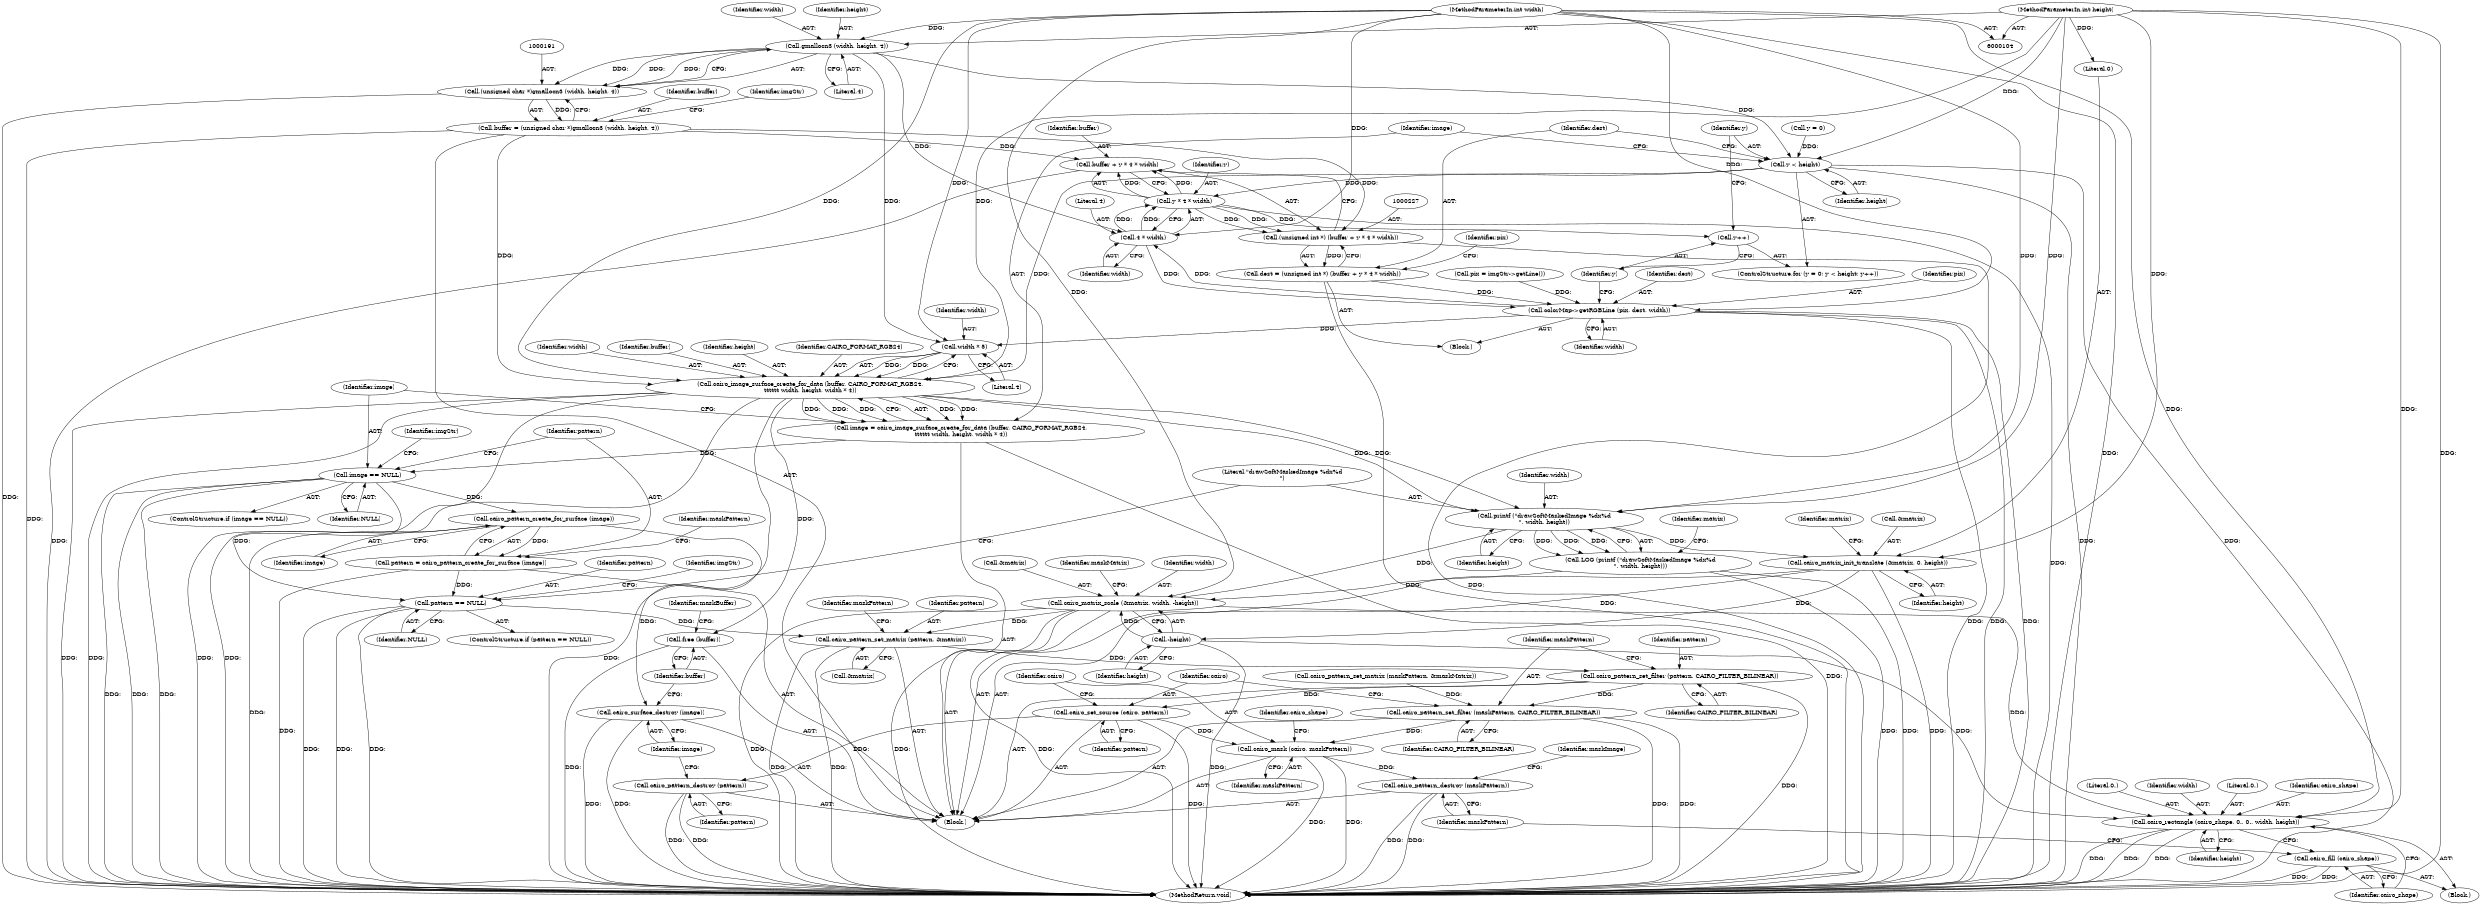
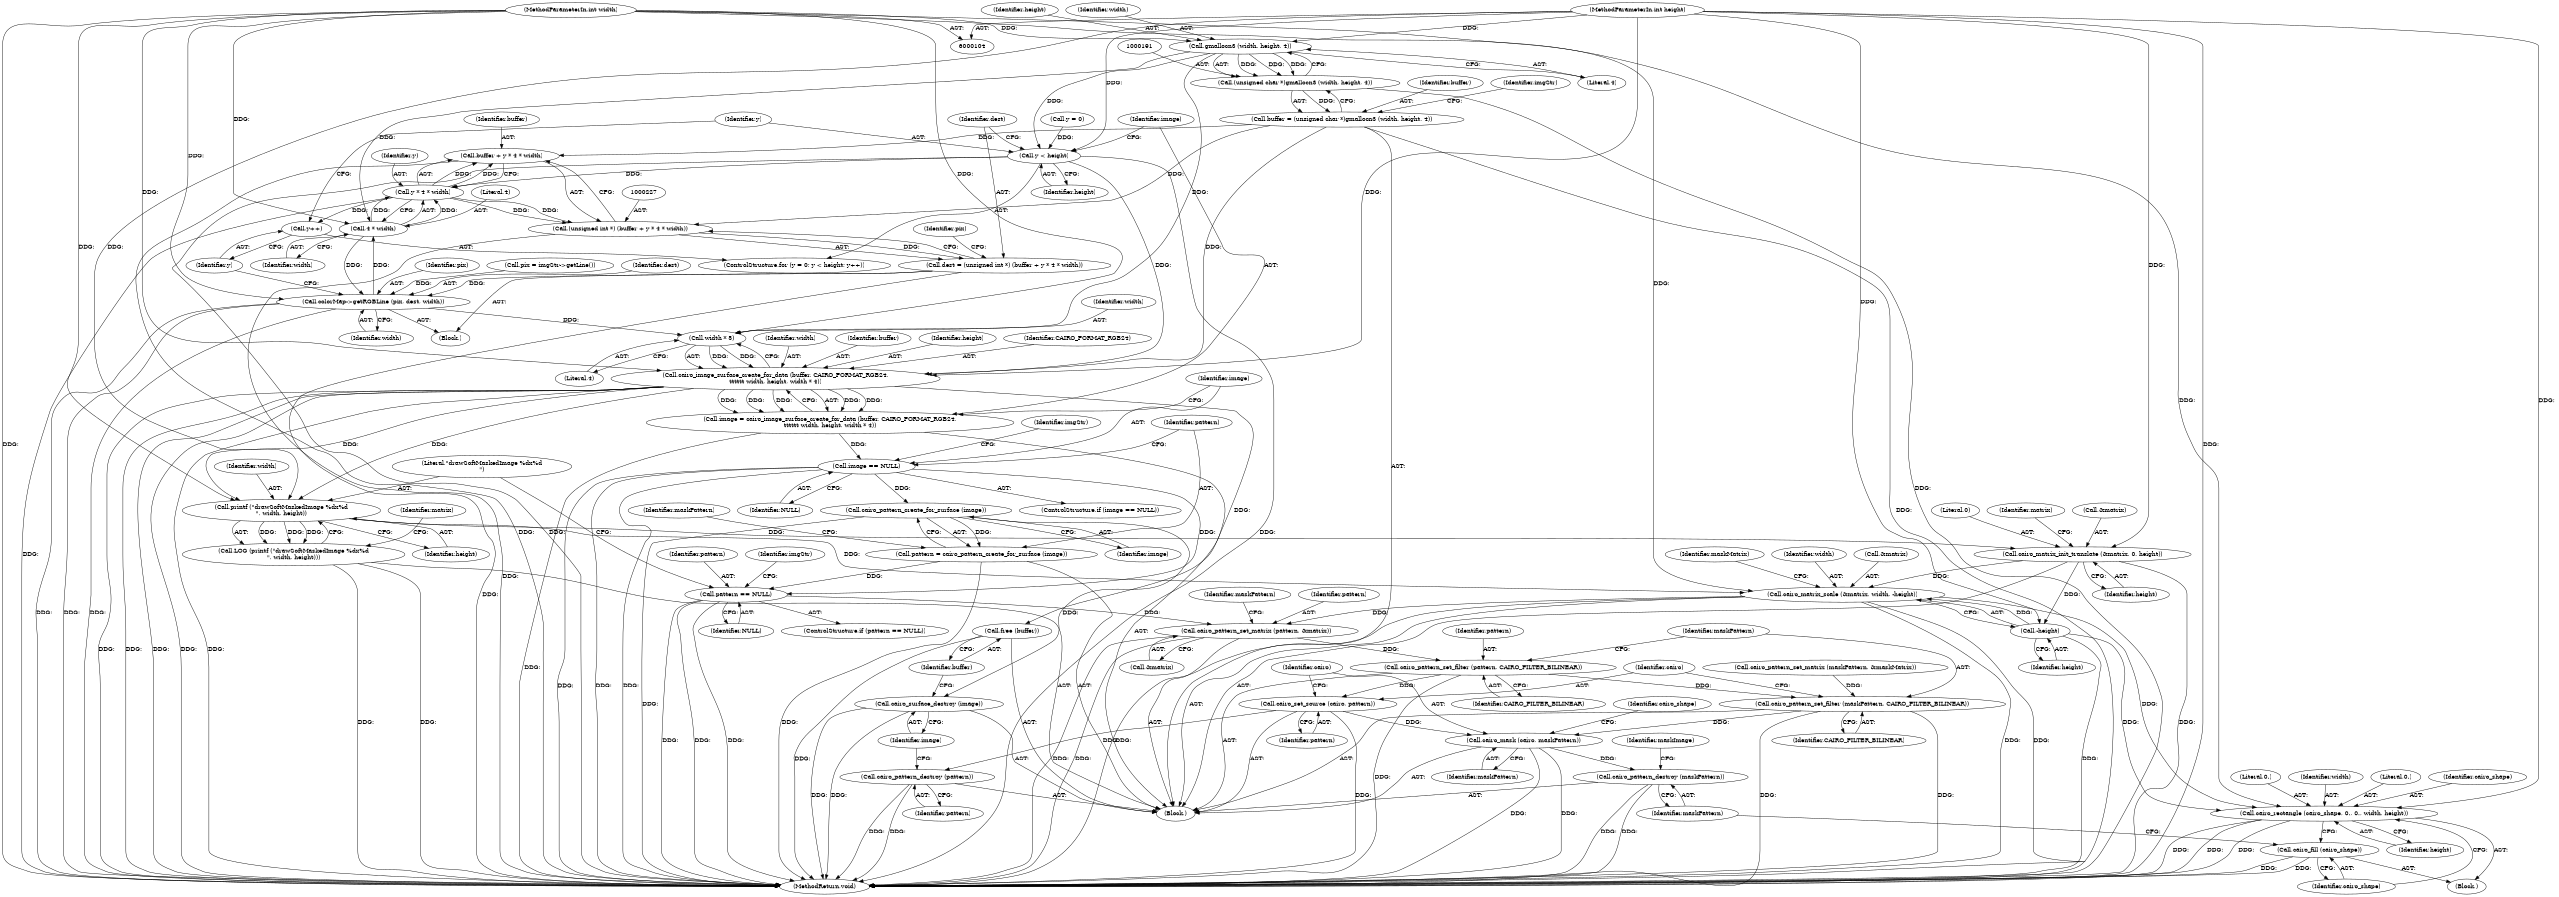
edge "(MethodParameterIn,int height)" -> "(Call,gmallocn3 (width, height, 4))": label "AST: " -> "DDG: "
edge "(MethodParameterIn,int height)" -> "(Literal,0)": now "(MethodParameterIn,int height)" -> "(Call,-height)"
node "(Identifier,maskBuffer)": removed
